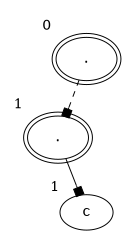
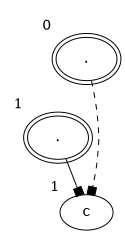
edge ". 0" -> ". 1": now ". 0" -> "c 1"
